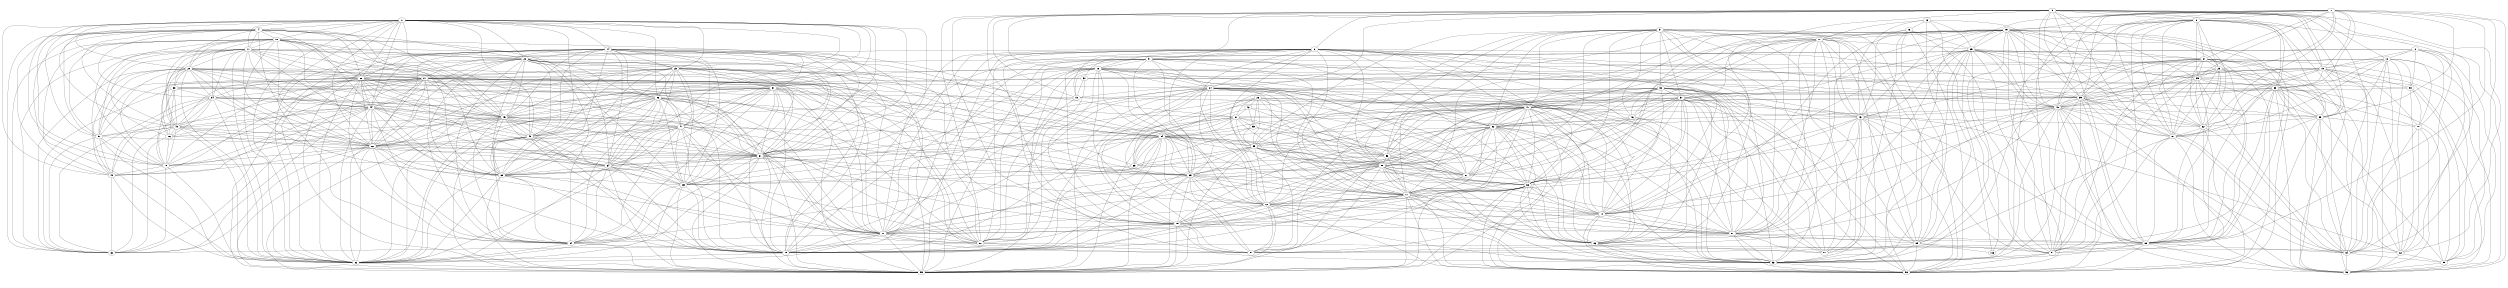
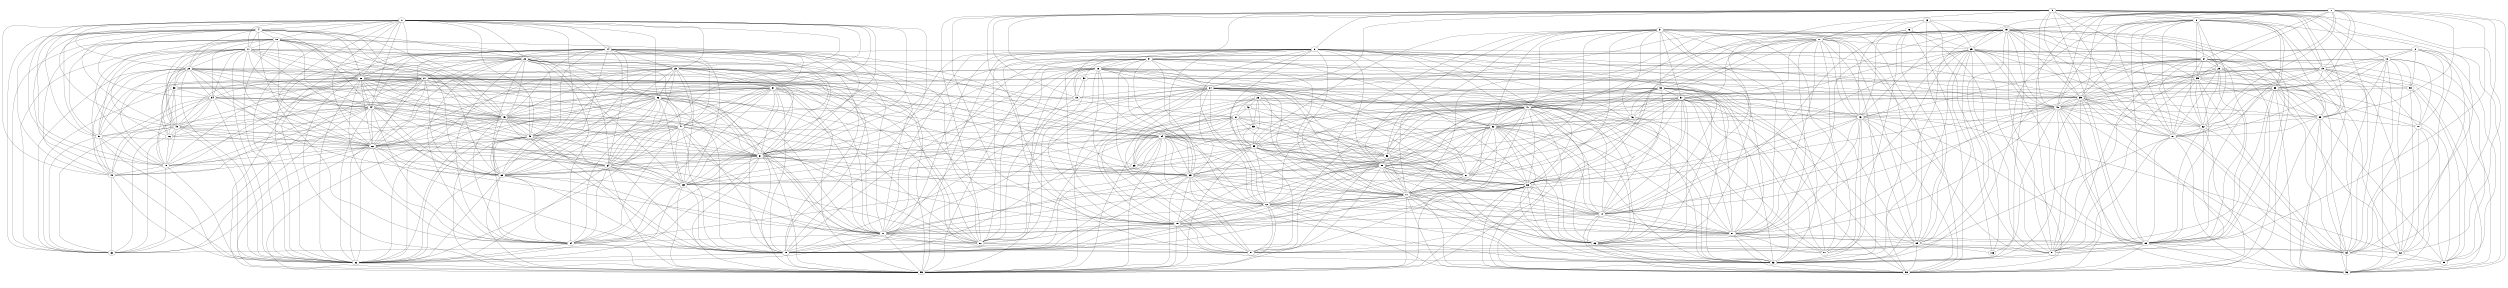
edge "9" -- "97": added
edge "91" -- "98": removed
